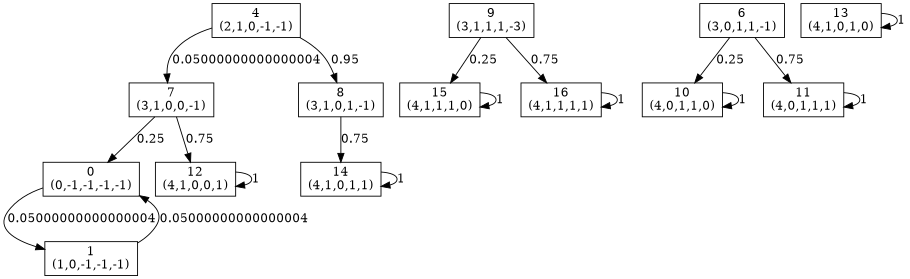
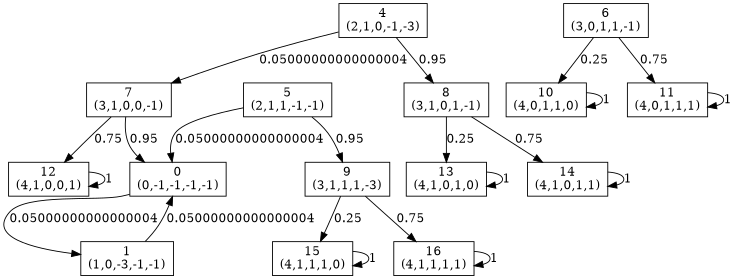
node "4 (2,1,0,-1,-1)": label "4 (2,1,0,-1,-1)" -> "4 (2,1,0,-1,-3)"
node "5 (2,1,1,-1,-1)": added
edge "8 (3,1,0,1,-1)" -> "13 (4,1,0,1,0)": added, label "0.25"
edge "7 (3,1,0,0,-1)" -> "0 (0,-1,-1,-1,-1)": label "0.25" -> "0.95"
node "1 (1,0,-1,-1,-1)": label "1 (1,0,-1,-1,-1)" -> "1 (1,0,-3,-1,-1)"
